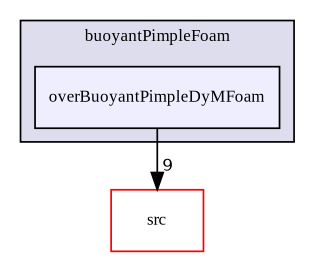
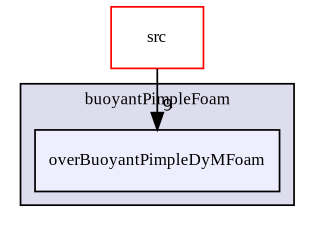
edge "overBuoyantPimpleDyMFoam" -> "src": reversed
